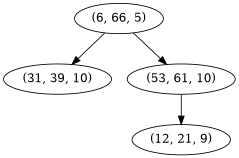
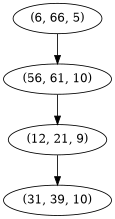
edge "(6, 66, 5)" -> "(31, 39, 10)": now "(12, 21, 9)" -> "(31, 39, 10)"
node "(53, 61, 10)": label "(53, 61, 10)" -> "(56, 61, 10)"
